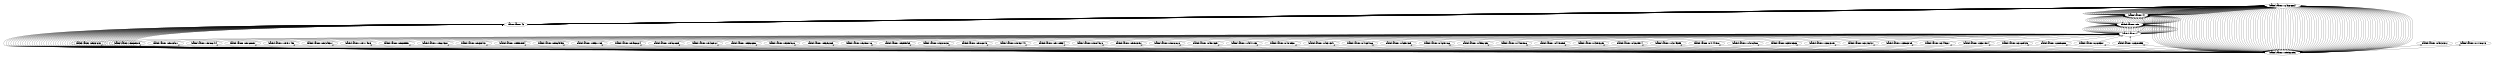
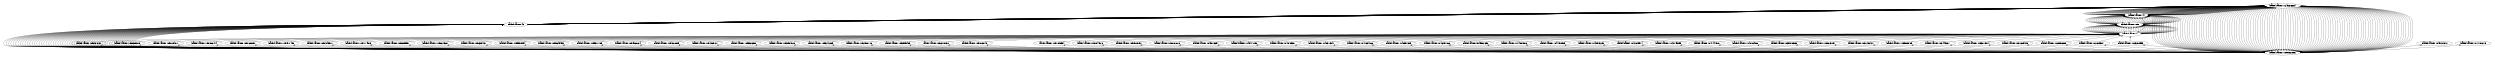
node "values values- 43": label "values values- 43" -> "loaded values- 43"
node "loaded values- 1053252265": label "loaded values- 1053252265" -> "loaded values- 1053242265"
node "loaded values- 1052218030": label "loaded values- 1052218030" -> "values values- 1052218030"
node "loaded values- 1051527447": removed
node "loaded values- 1051185934": label "loaded values- 1051185934" -> "values values- 1051185934"
node "loaded values- 1049471052": label "loaded values- 1049471052" -> "loaded loaded- 1049471052"
node "loaded values- 1045567652": label "loaded values- 1045567652" -> "loaded values- 5045567652"
node "loaded values- 1042829574": label "loaded values- 1042829574" -> "loaded loaded- 1042829574"
